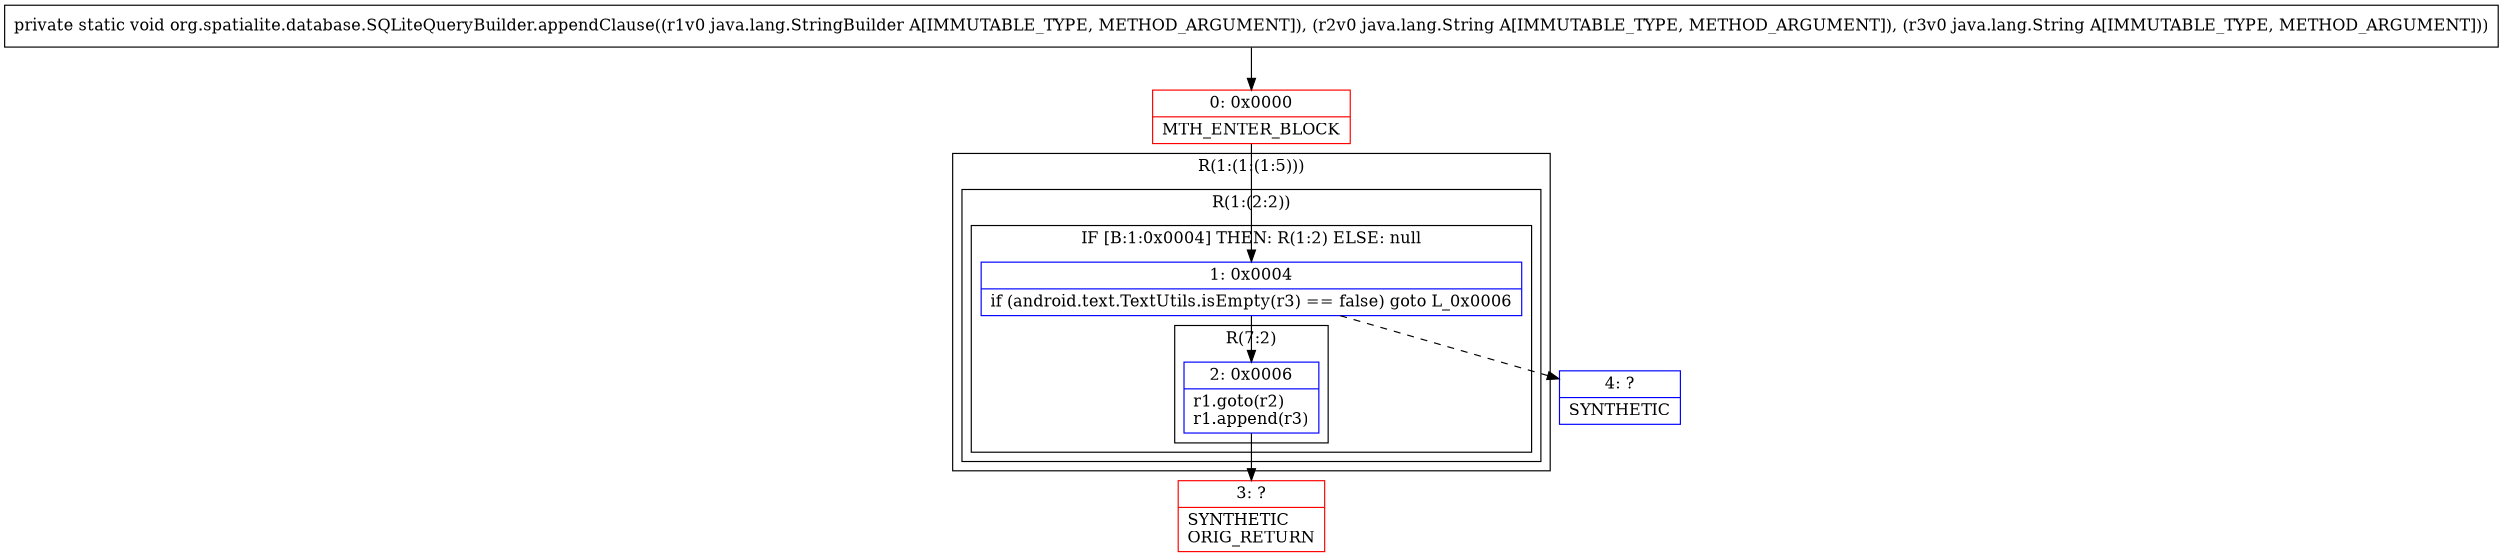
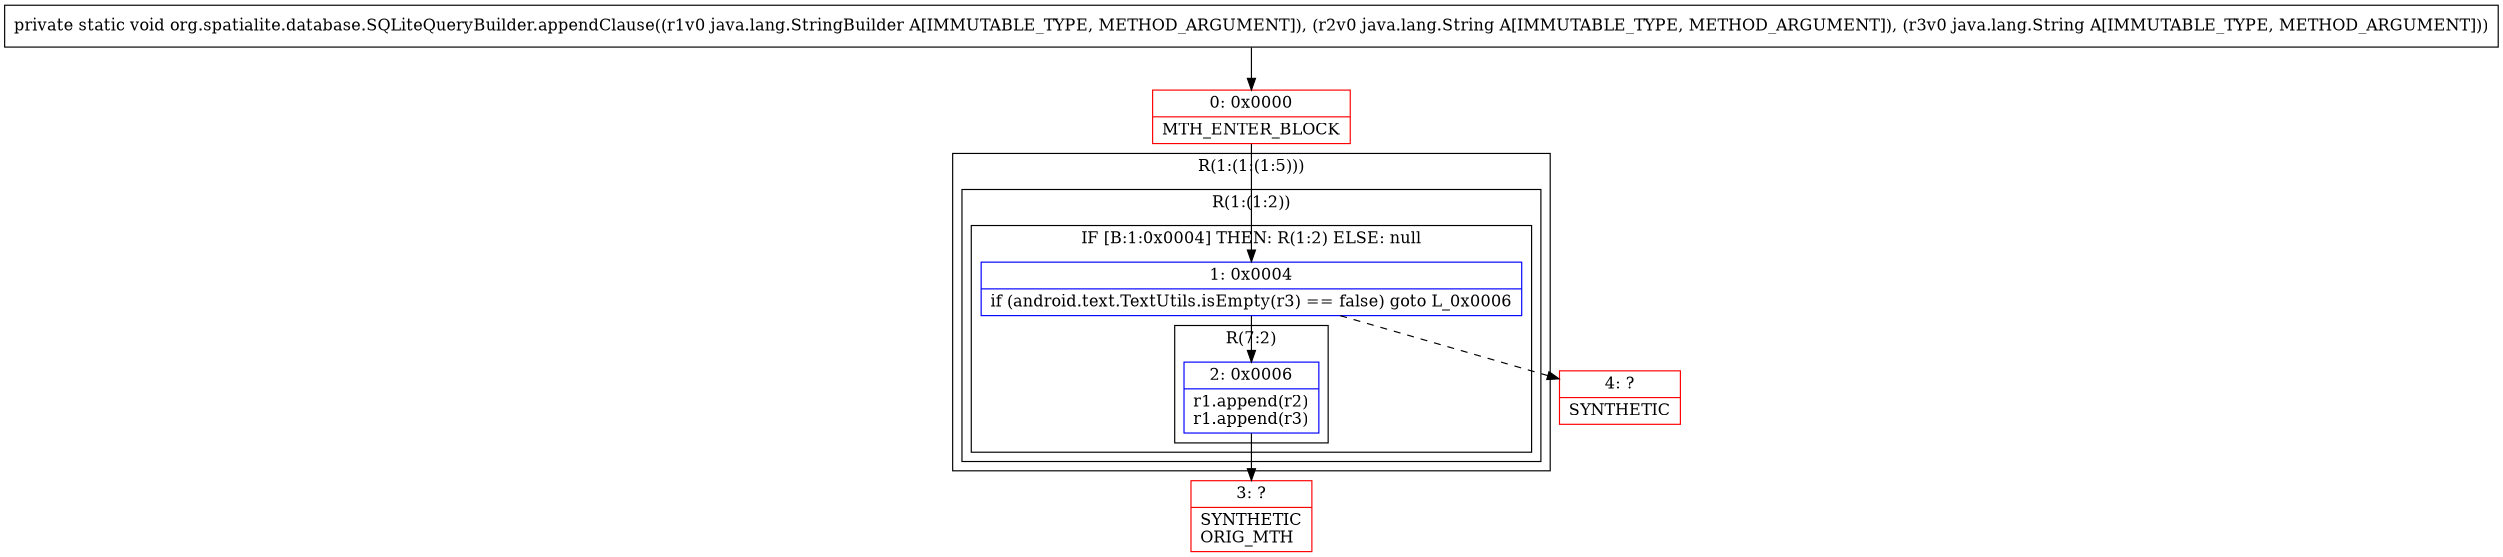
cluster "R(1:(2:2))": label "R(1:(2:2))" -> "R(1:(1:2))"
node "4: ?": color blue -> red
node "2: 0x0006": text "r1.goto(r2)" -> "r1.append(r2)"
node "3: ?": text "ORIG_RETURN" -> "ORIG_MTH"
